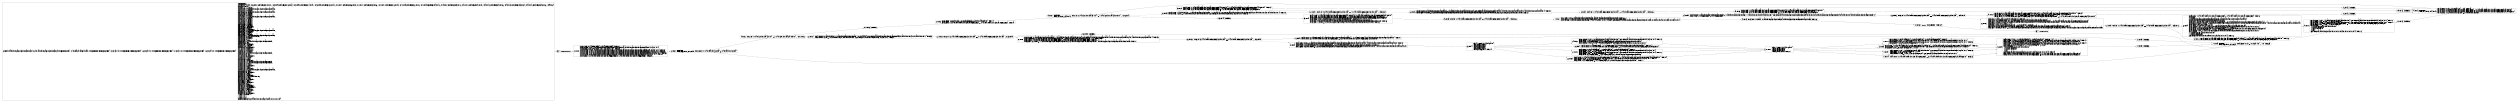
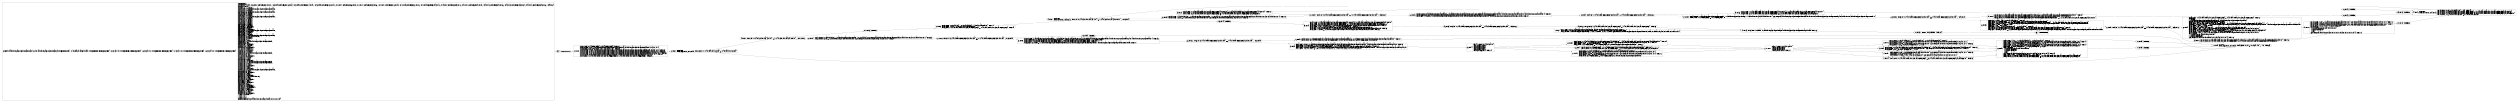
node "98: 0x0168": added
node "69: 0x0068": removed
